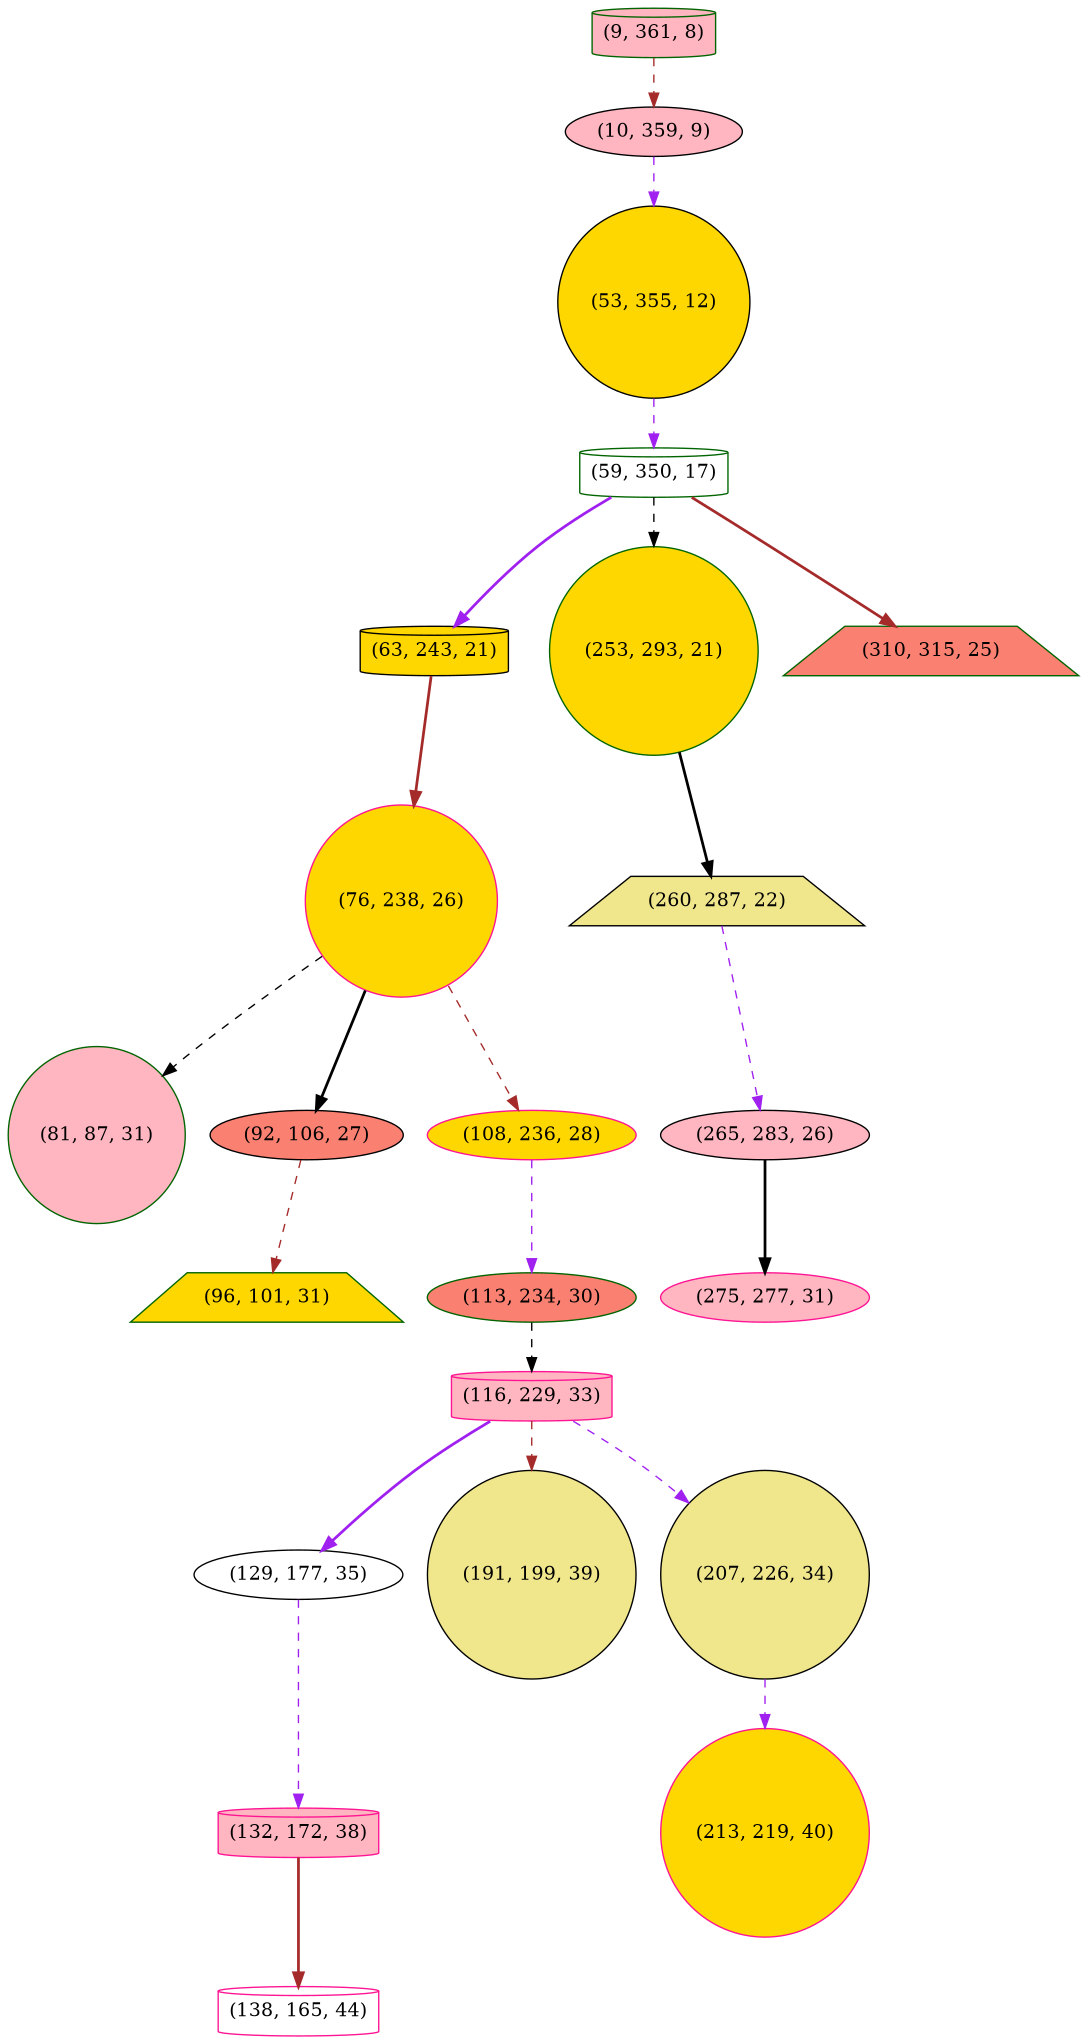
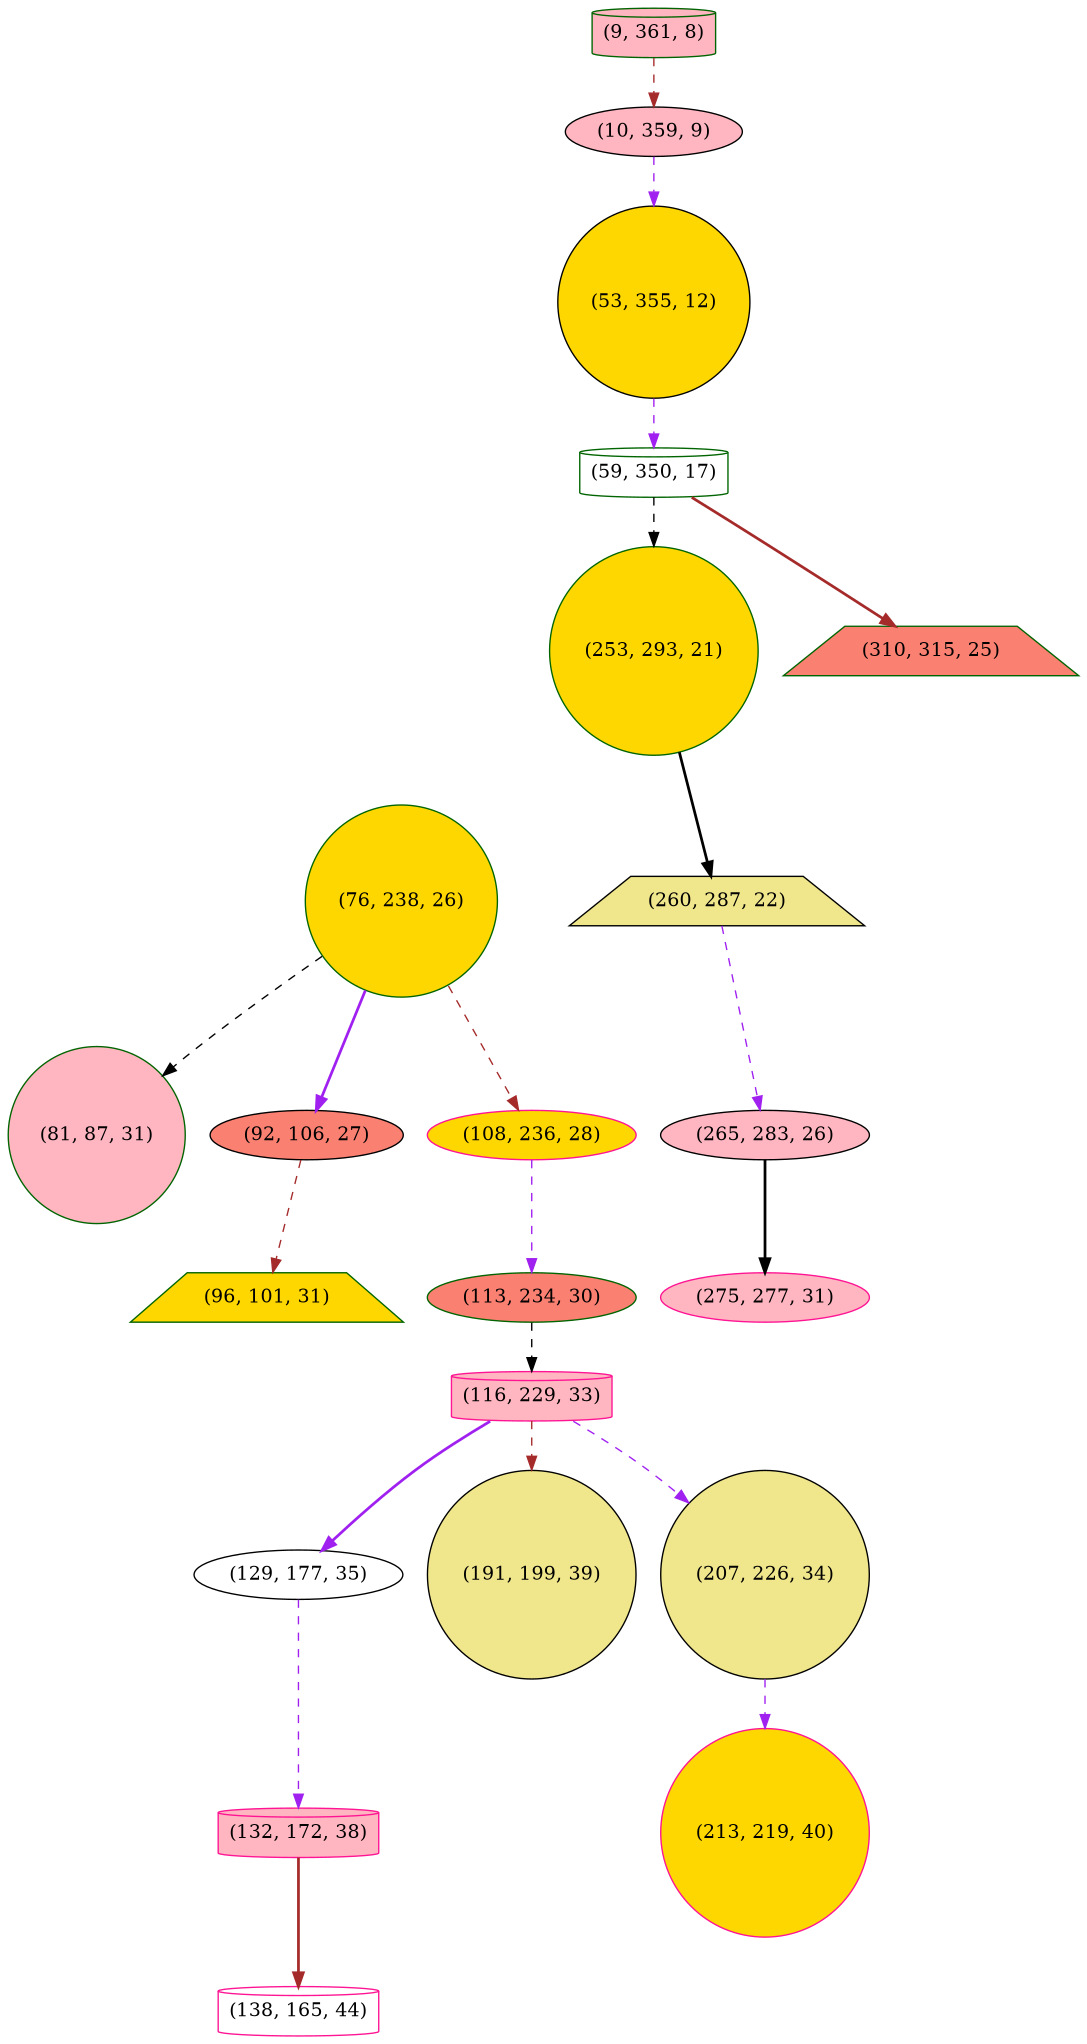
node "(63, 243, 21)": removed
node "(76, 238, 26)": color deeppink -> darkgreen
edge "(76, 238, 26)" -> "(92, 106, 27)": color black -> purple
